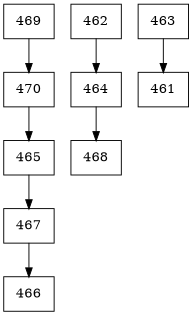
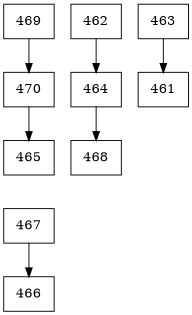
edge "465" -> "467": removed
